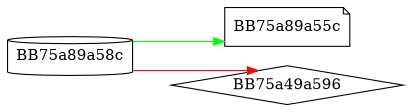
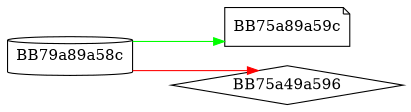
node "BB75a89a55c": label "BB75a89a55c" -> "BB75a89a59c"
node "BB75a89a58c": label "BB75a89a58c" -> "BB79a89a58c"
